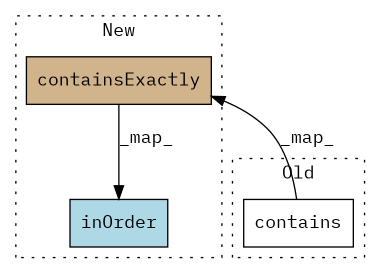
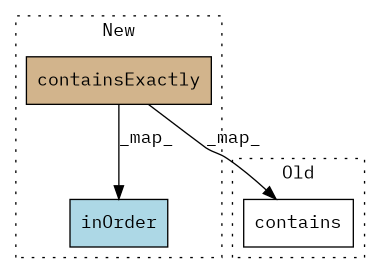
edge "contains" -> "containsExactly": reversed
